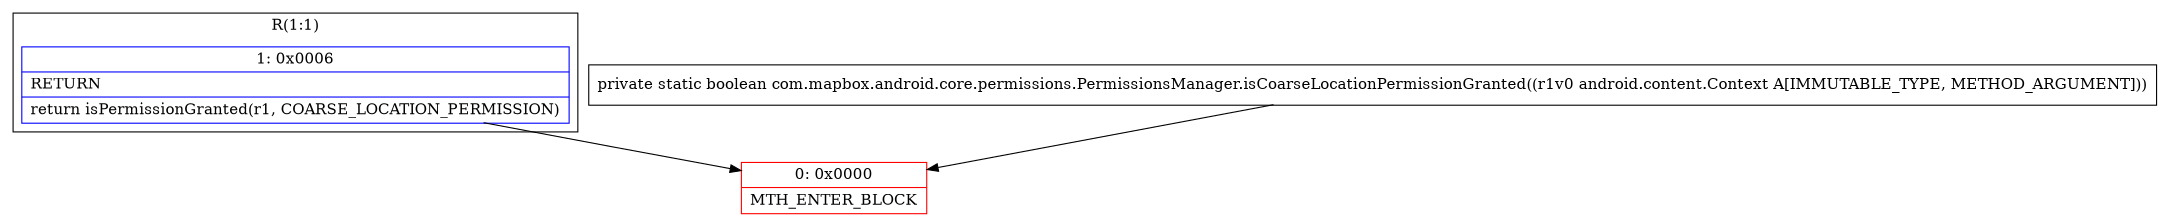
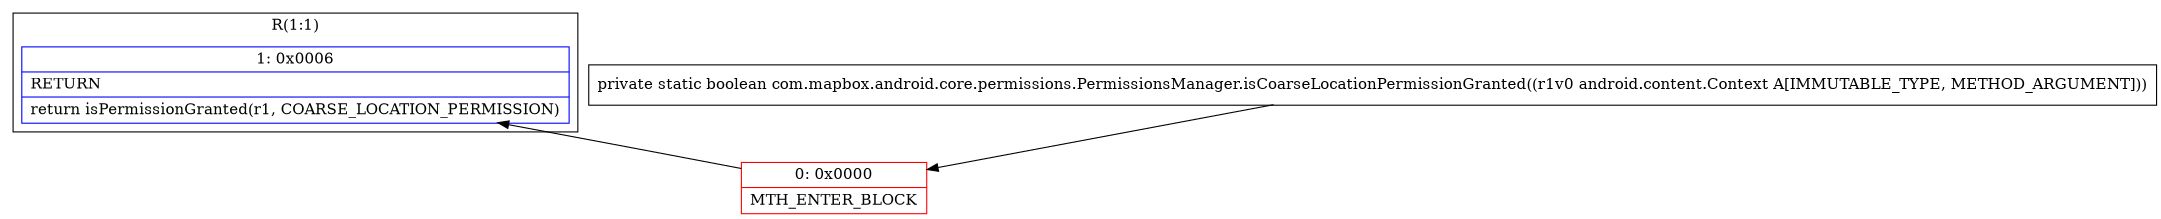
edge "1: 0x0006" -> "0: 0x0000": reversed
